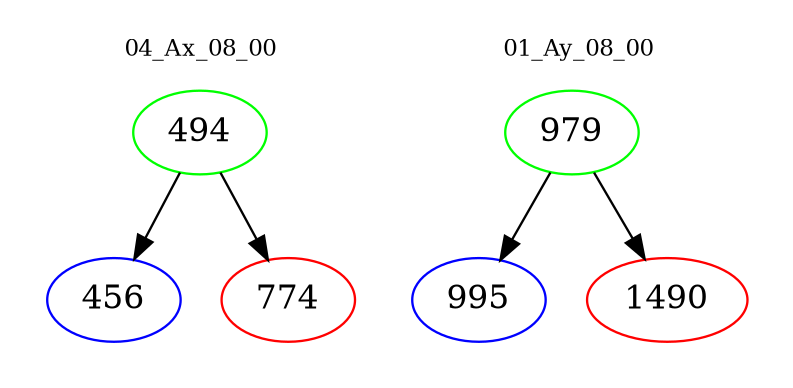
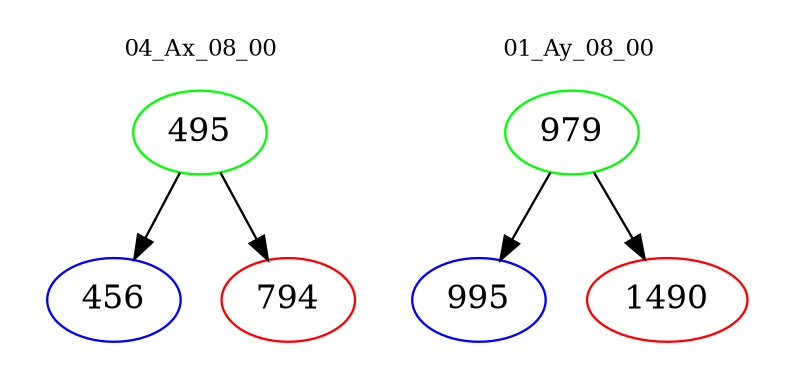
node "494": label "494" -> "495"
node "774": label "774" -> "794"
